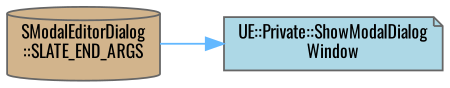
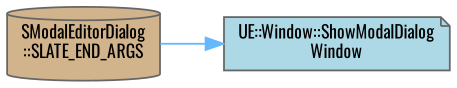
node "UE::Private::ShowModalDialog Window": label "UE::Private::ShowModalDialog Window" -> "UE::Window::ShowModalDialog Window"
